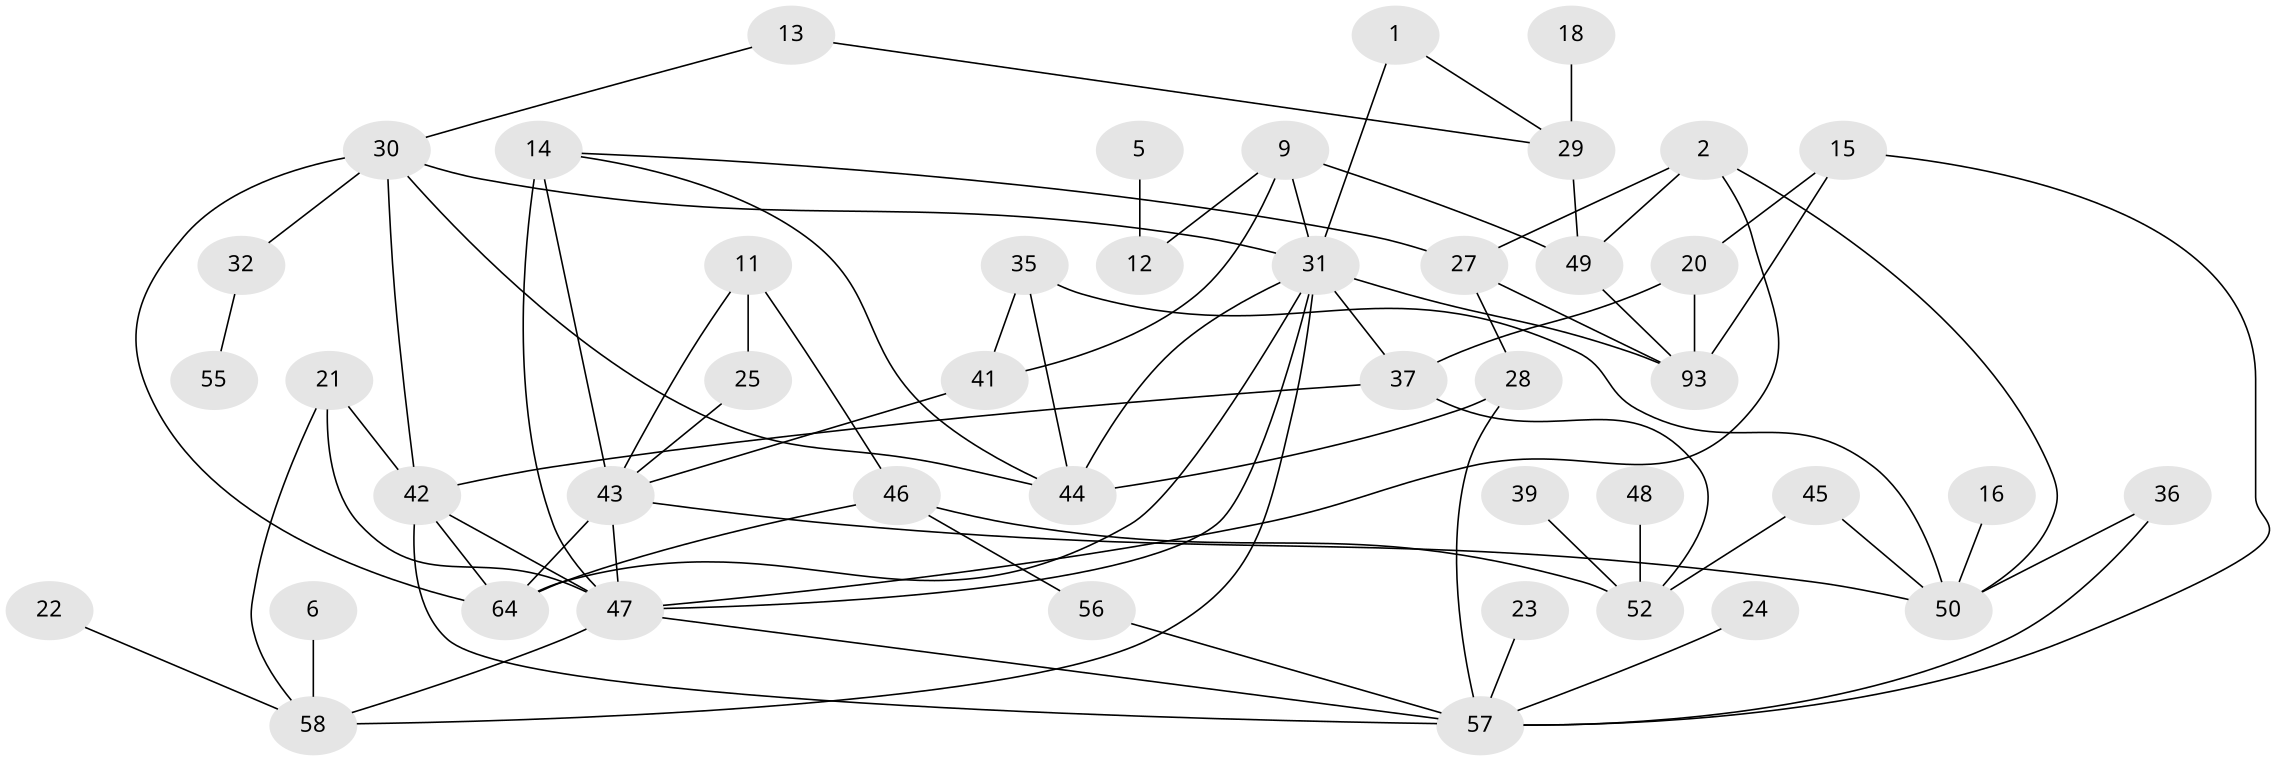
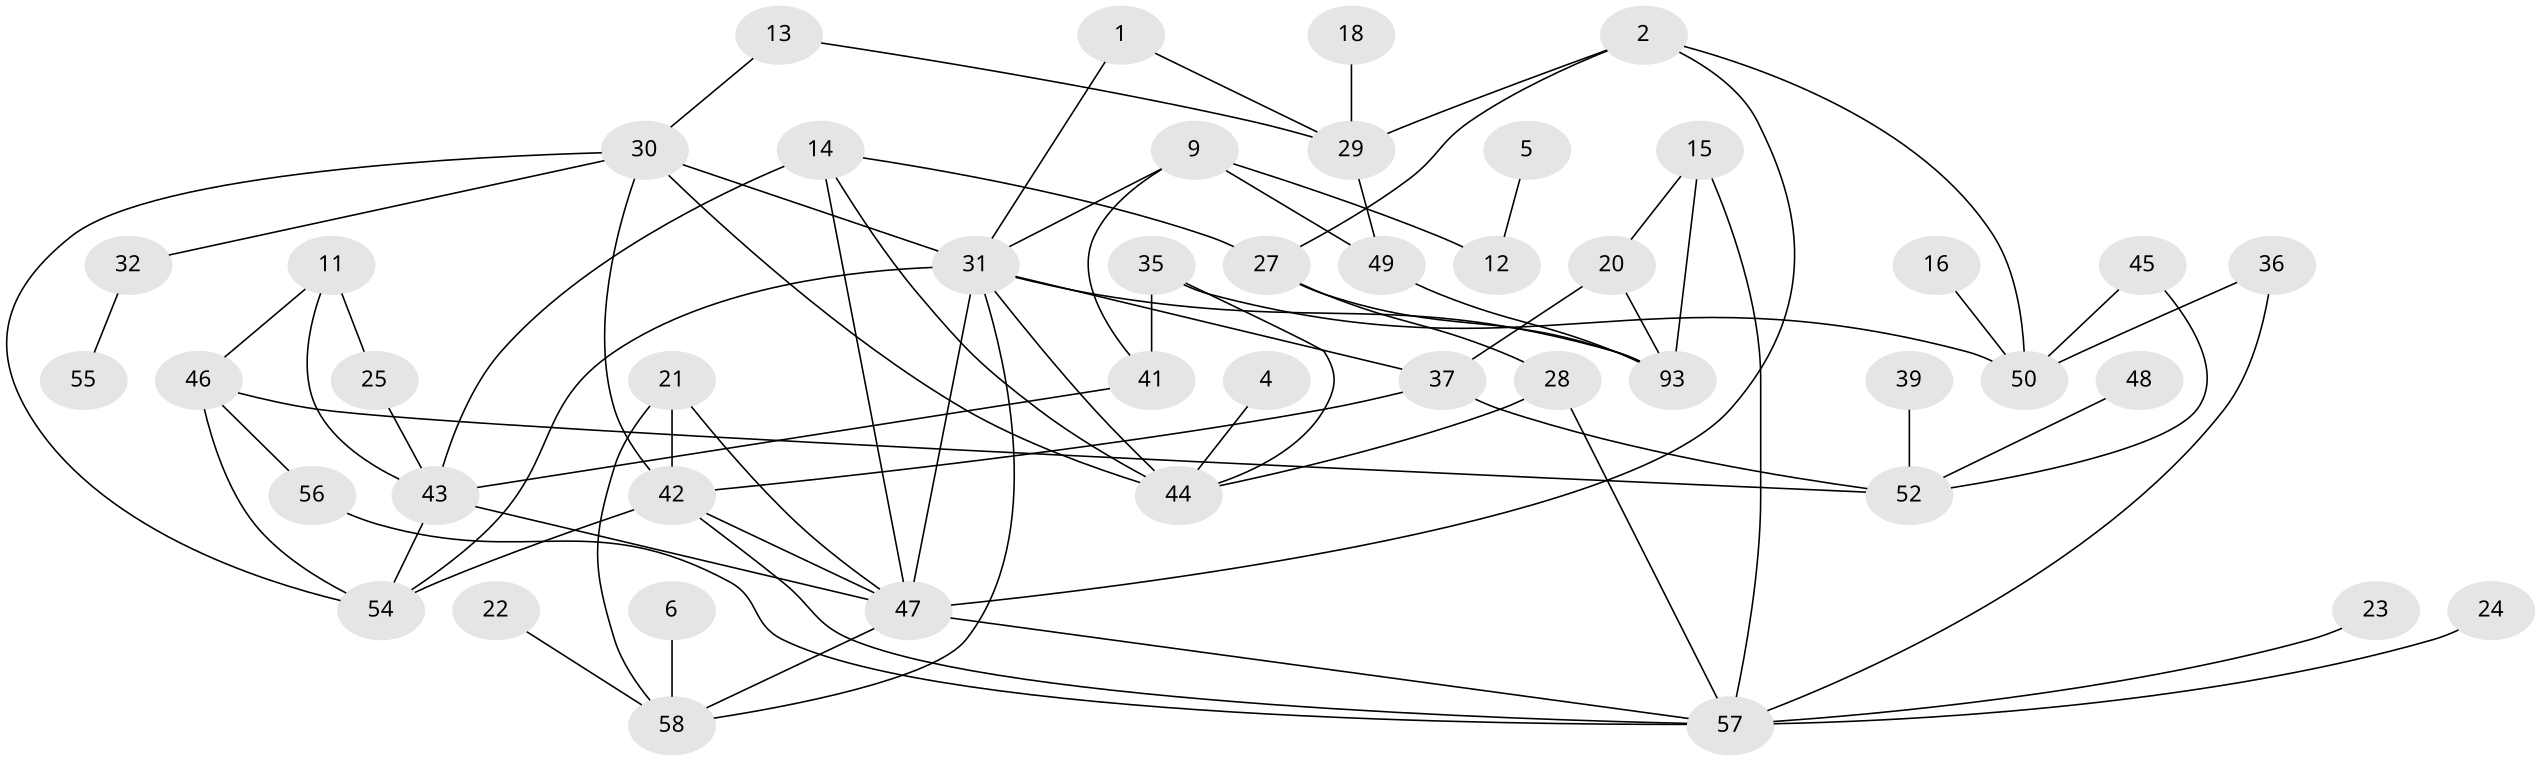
edge "2" -- "49": now "2" -- "29"
node "4": added
edge "43" -- "50": removed
node "64": label "64" -> "54"
